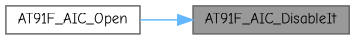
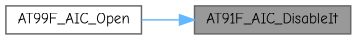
node "AT91F_AIC_Open": label "AT91F_AIC_Open" -> "AT99F_AIC_Open"
